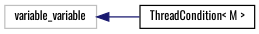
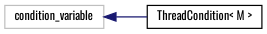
node "variable_variable": label "variable_variable" -> "condition_variable"
